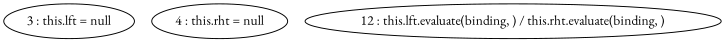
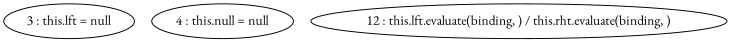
node "4 : this.rht = null": label "4 : this.rht = null" -> "4 : this.null = null"
